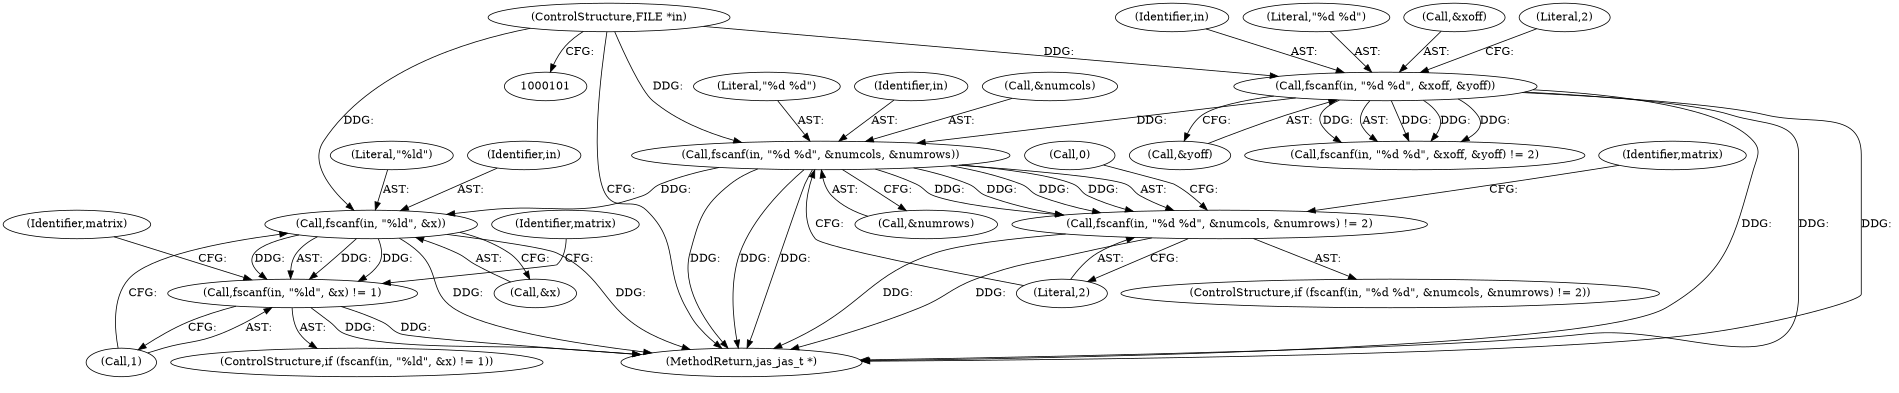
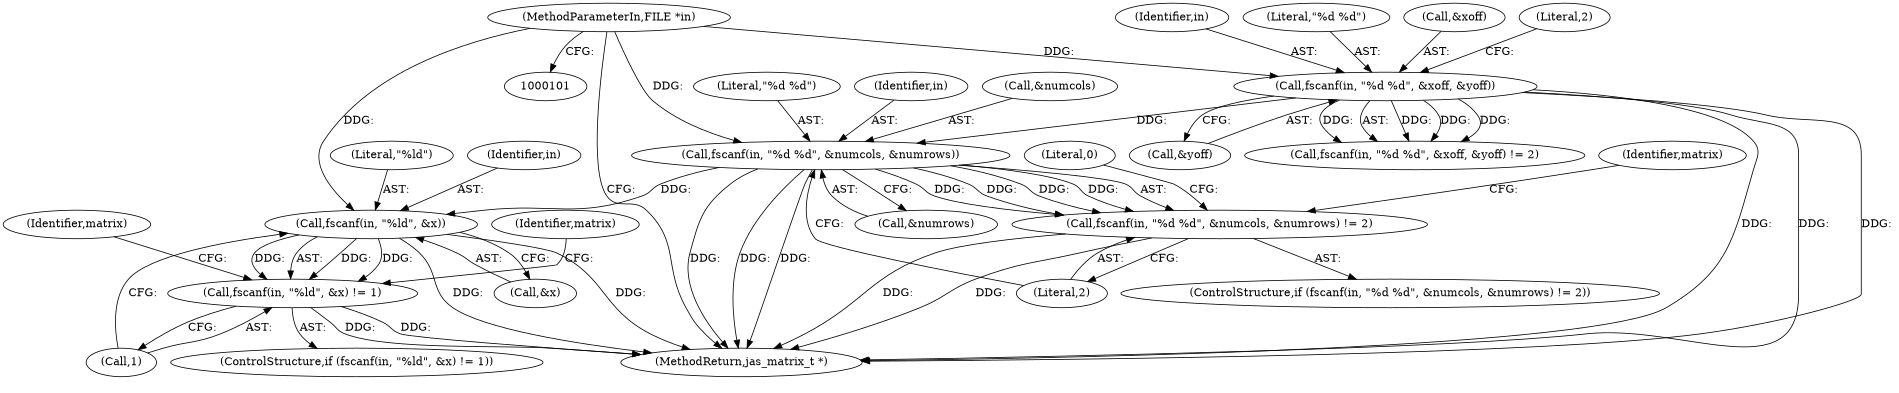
node "(ControlStructure,FILE *in)": label "(ControlStructure,FILE *in)" -> "(MethodParameterIn,FILE *in)"
node "(Call,0)": label "(Call,0)" -> "(Literal,0)"
node "(MethodReturn,jas_jas_t *)": label "(MethodReturn,jas_jas_t *)" -> "(MethodReturn,jas_matrix_t *)"
